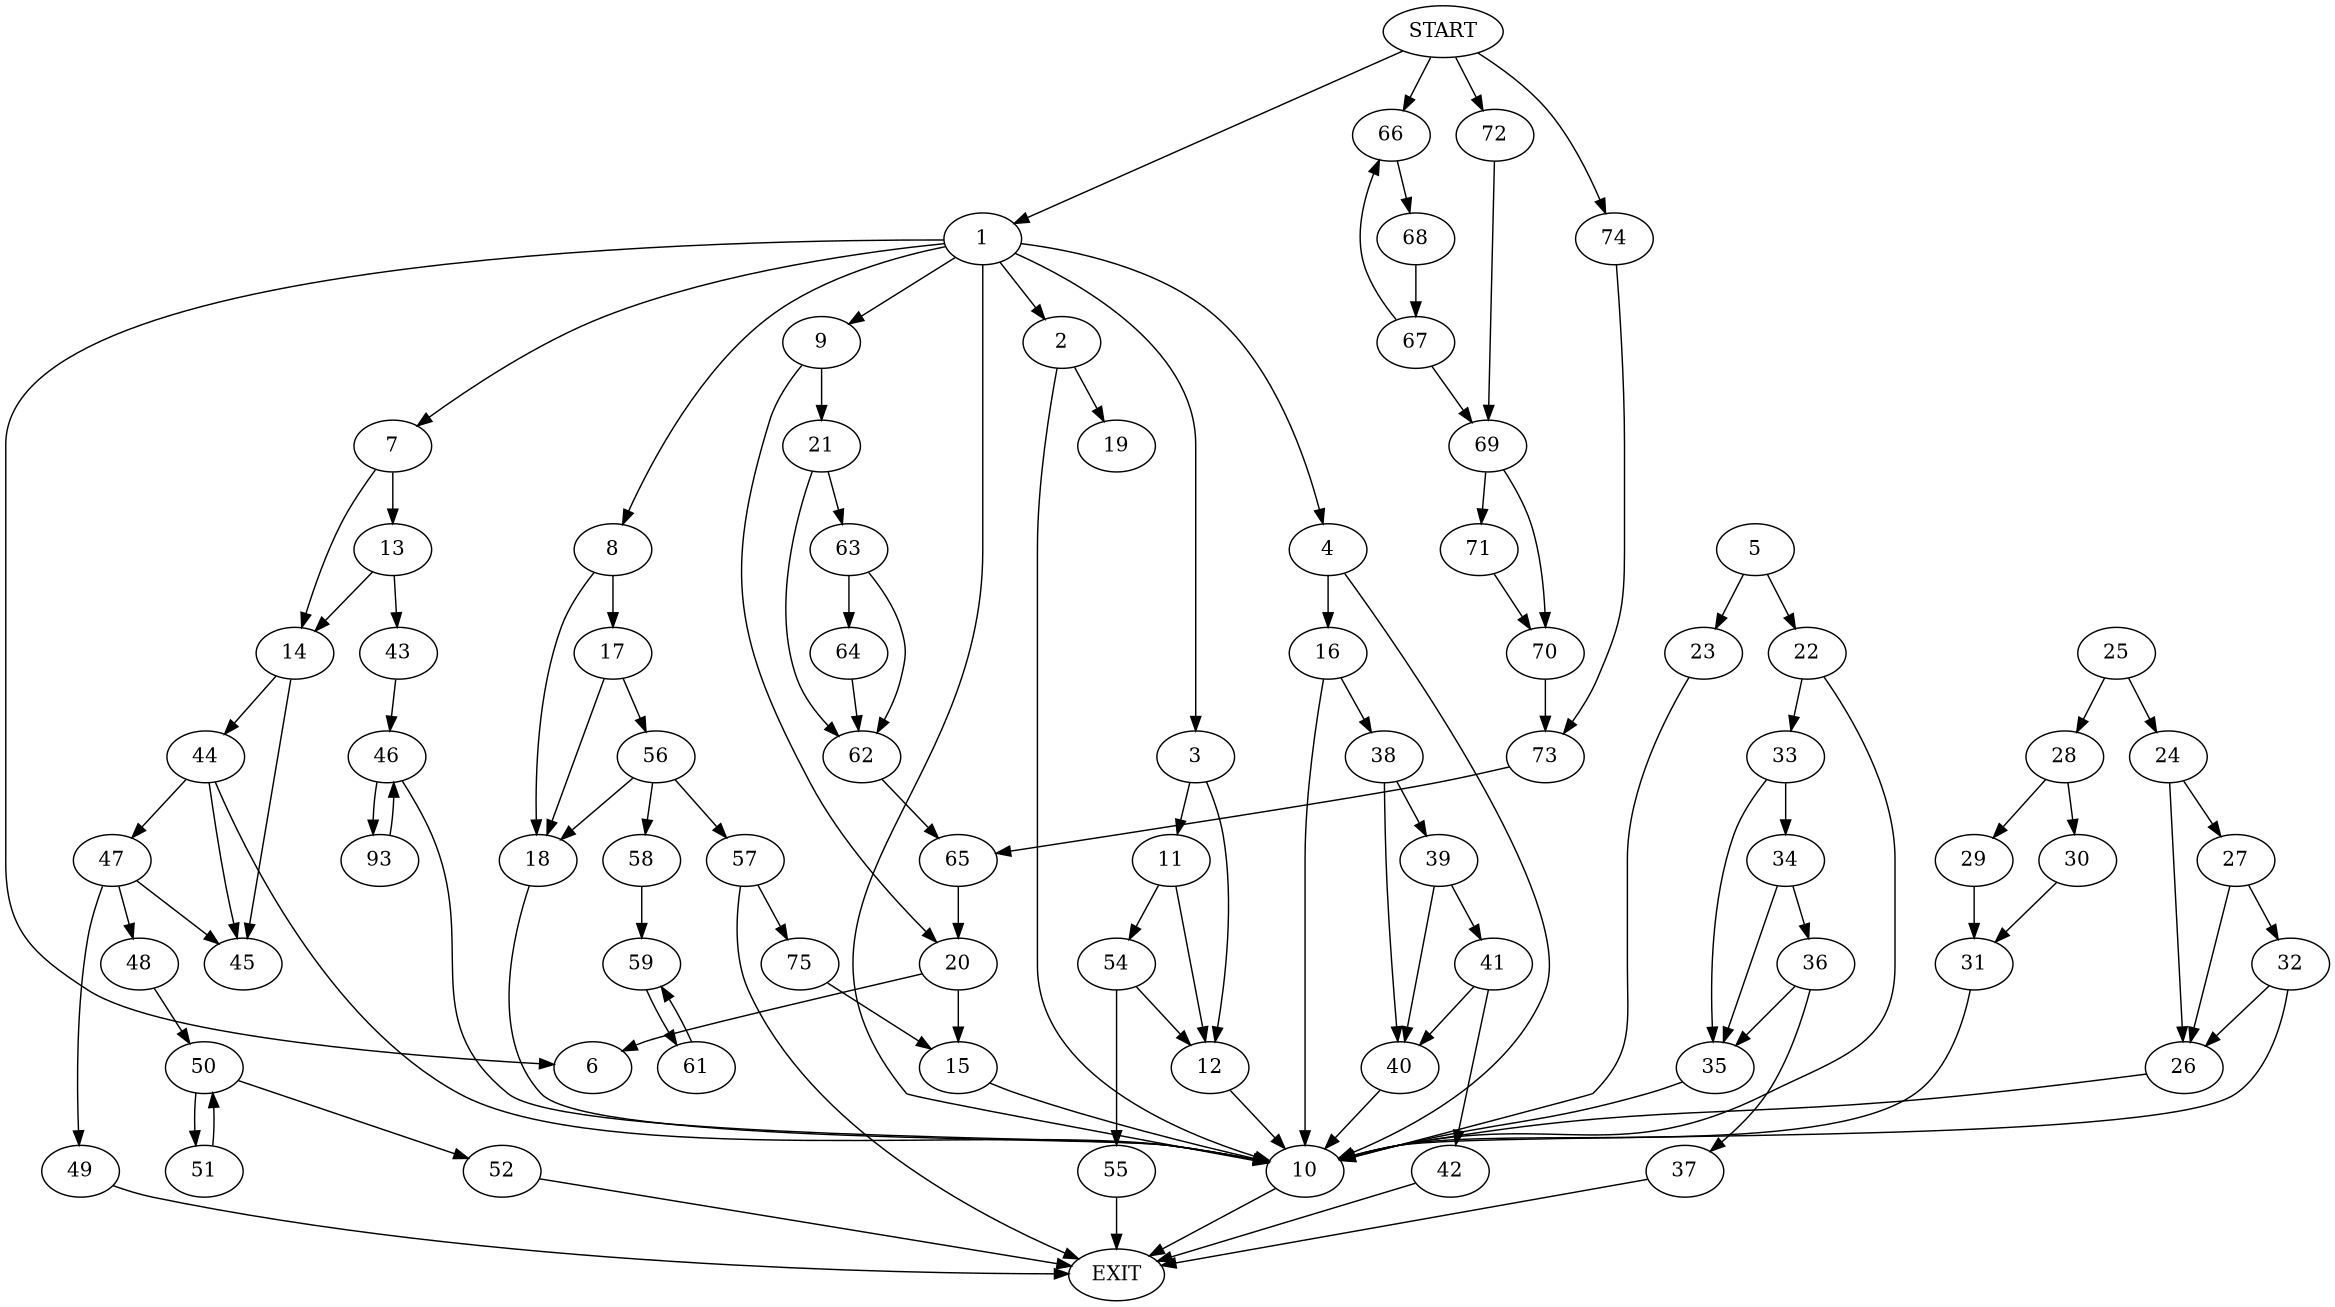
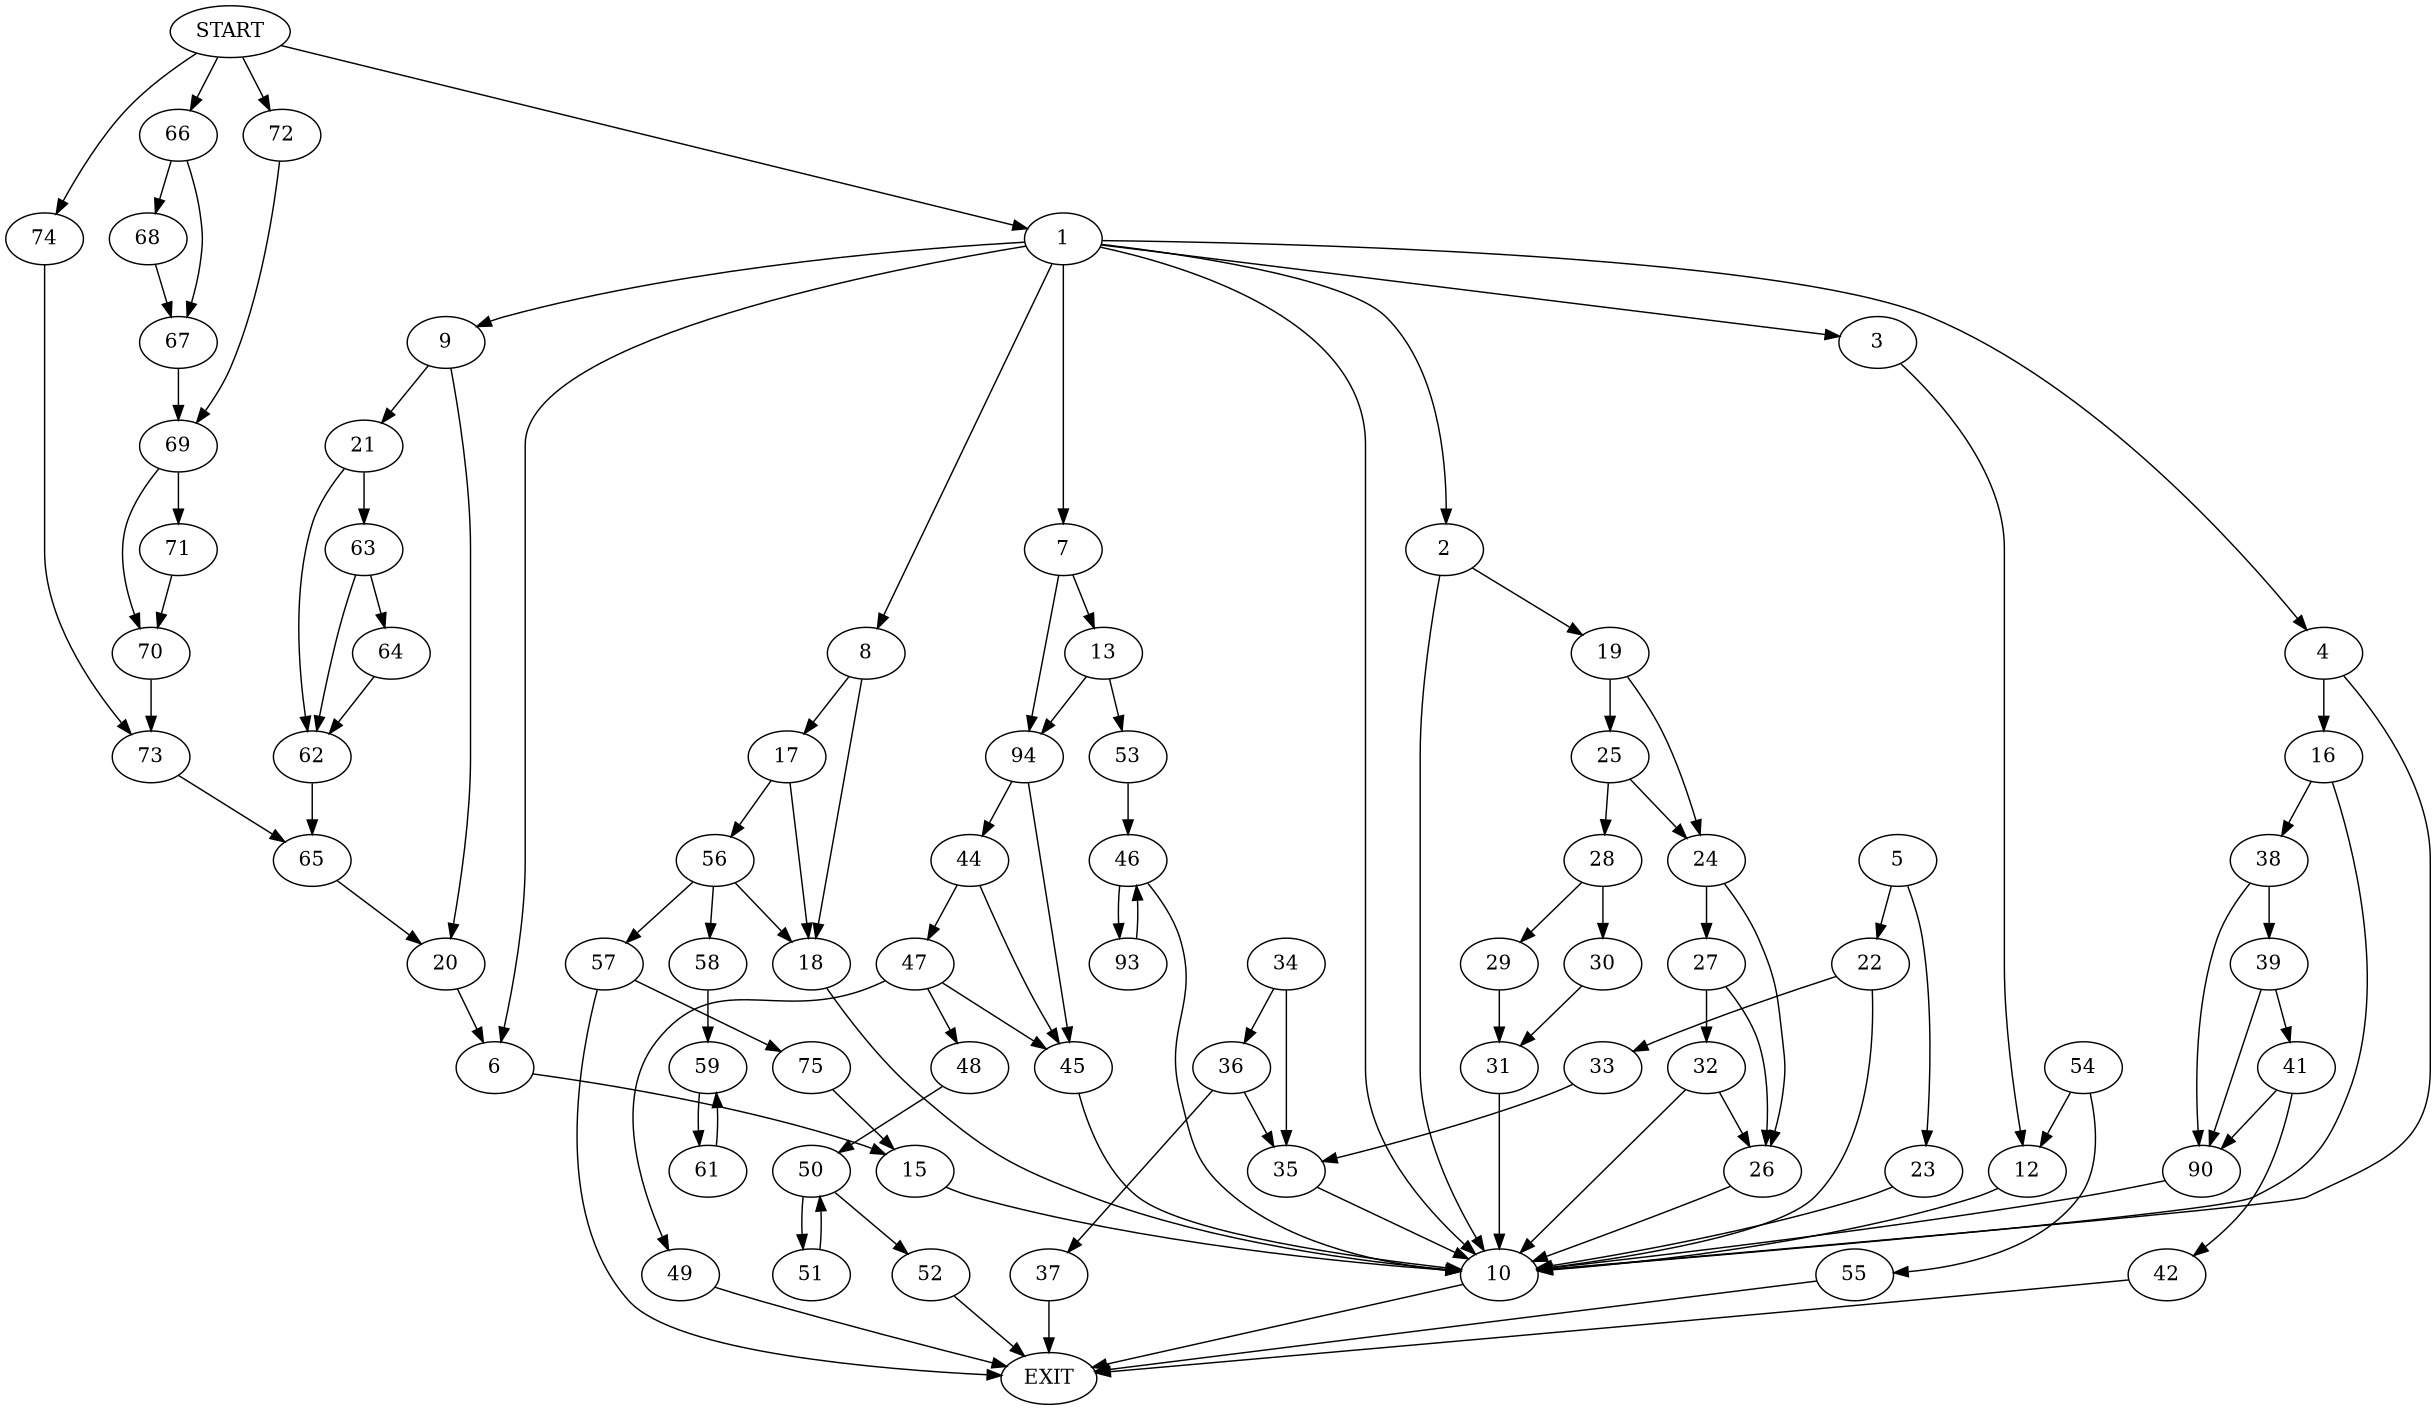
edge "67" -> "66": reversed
node "14": label "14" -> "94"
node "43": label "43" -> "53"
edge "19" -> "25": added
edge "19" -> "24": added
edge "33" -> "34": removed
node "11": removed
edge "20" -> "15": now "6" -> "15"
node "40": label "40" -> "90"
edge "44" -> "10": now "45" -> "10"
